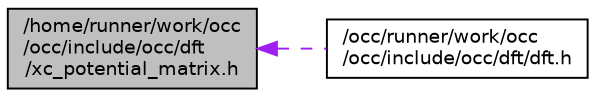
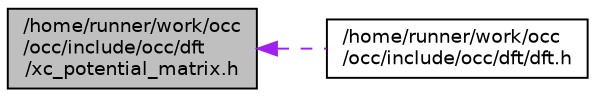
node "/occ/runner/work/occ /occ/include/occ/dft/dft.h": label "/occ/runner/work/occ /occ/include/occ/dft/dft.h" -> "/home/runner/work/occ /occ/include/occ/dft/dft.h"
